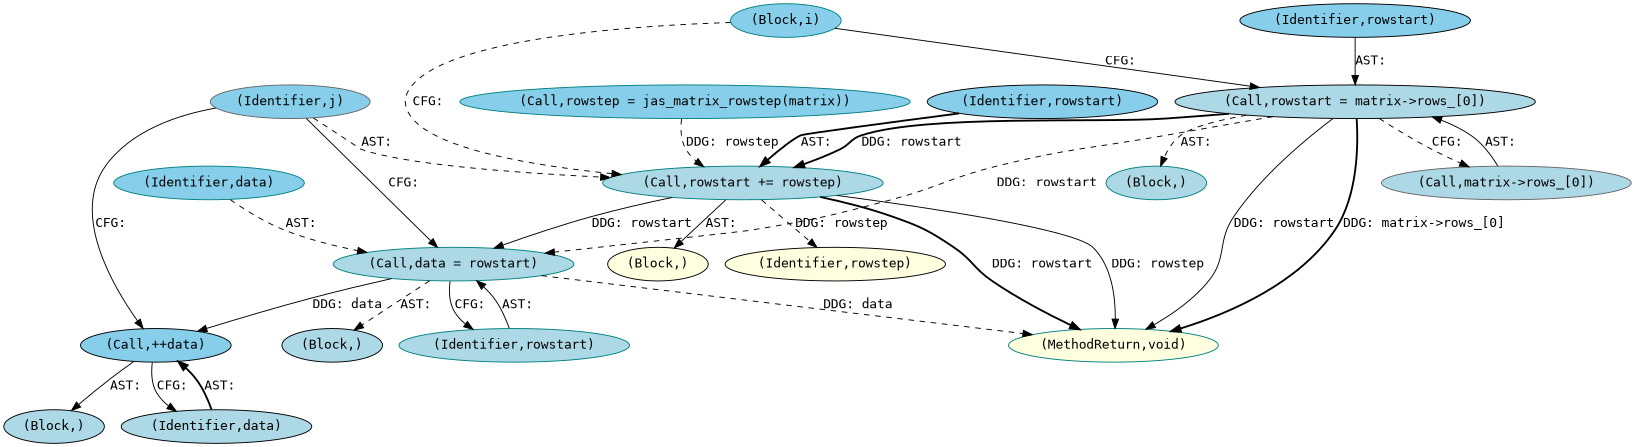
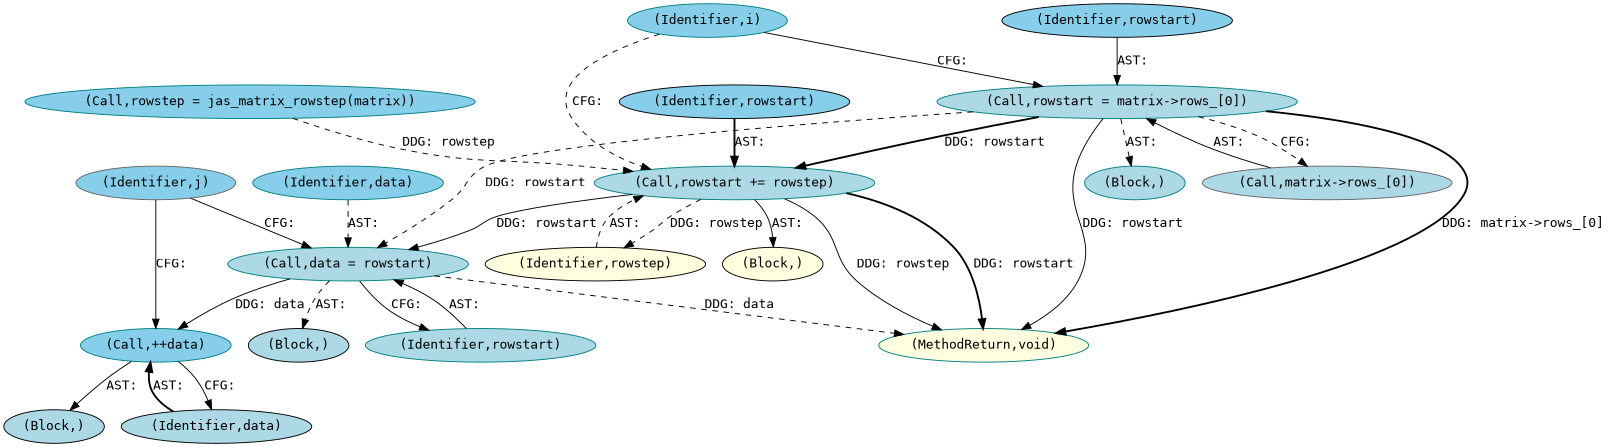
node "(Block,i)": label "(Block,i)" -> "(Identifier,i)"
node "(Call,rowstart = matrix->rows_[0])": color black -> teal
edge "(Identifier,j)" -> "(Call,rowstart += rowstep)": now "(Identifier,rowstep)" -> "(Call,rowstart += rowstep)"
node "(Call,++data)": color black -> teal
